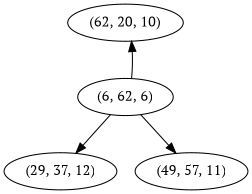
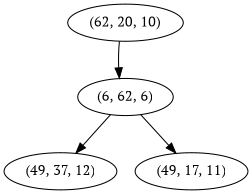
edge "(6, 62, 6)" -> "(62, 20, 10)": reversed
node "(29, 37, 12)": label "(29, 37, 12)" -> "(49, 37, 12)"
node "(49, 57, 11)": label "(49, 57, 11)" -> "(49, 17, 11)"
